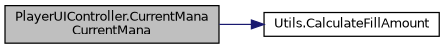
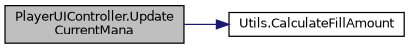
node "PlayerUIController.CurrentMana CurrentMana": label "PlayerUIController.CurrentMana CurrentMana" -> "PlayerUIController.Update CurrentMana"
